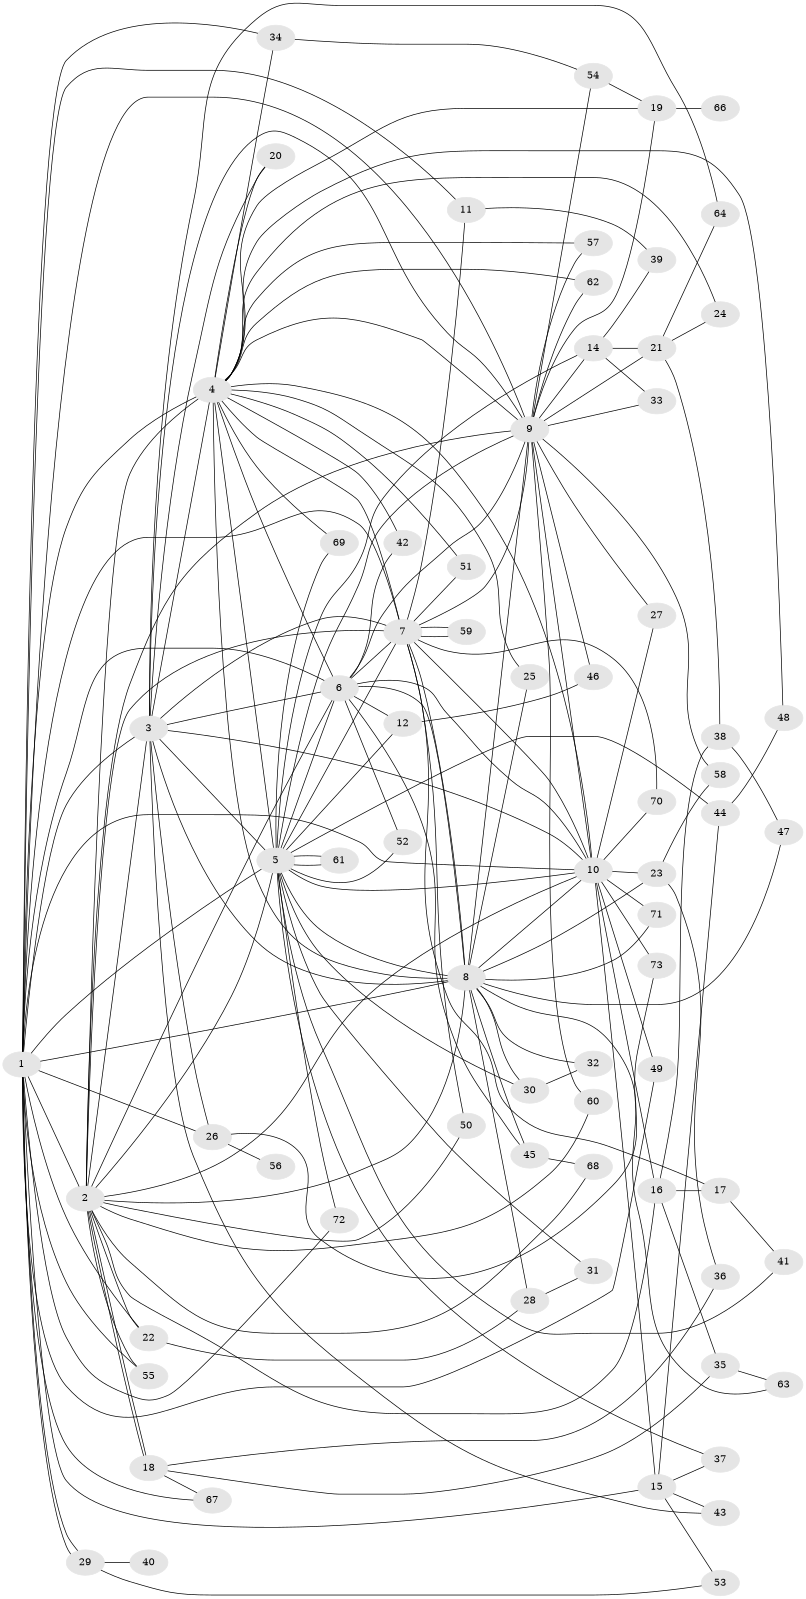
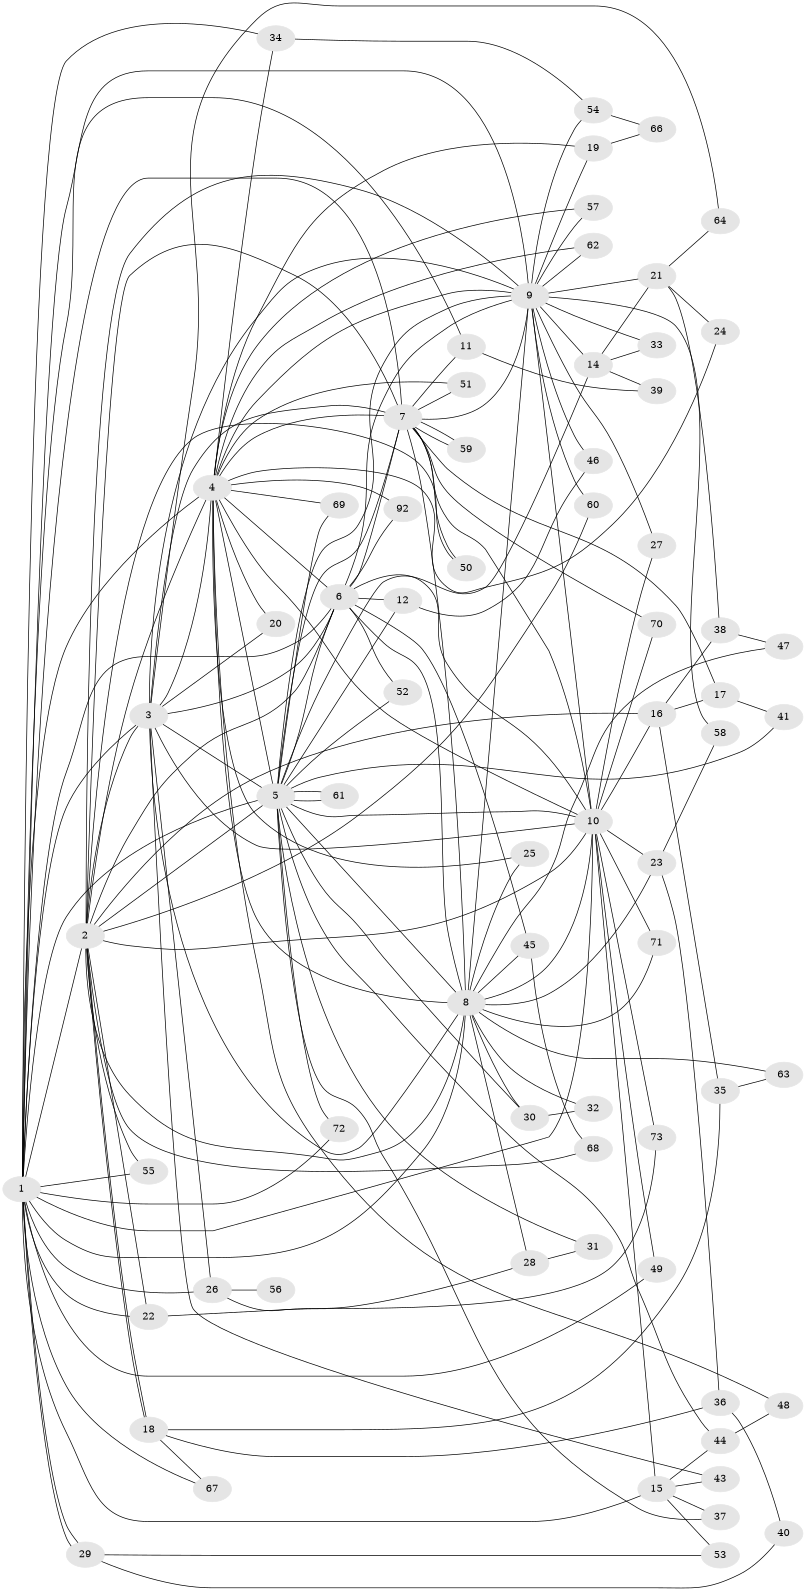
edge "54" -- "19": now "54" -- "66"
node "42": label "42" -> "92"
edge "36" -- "40": added
